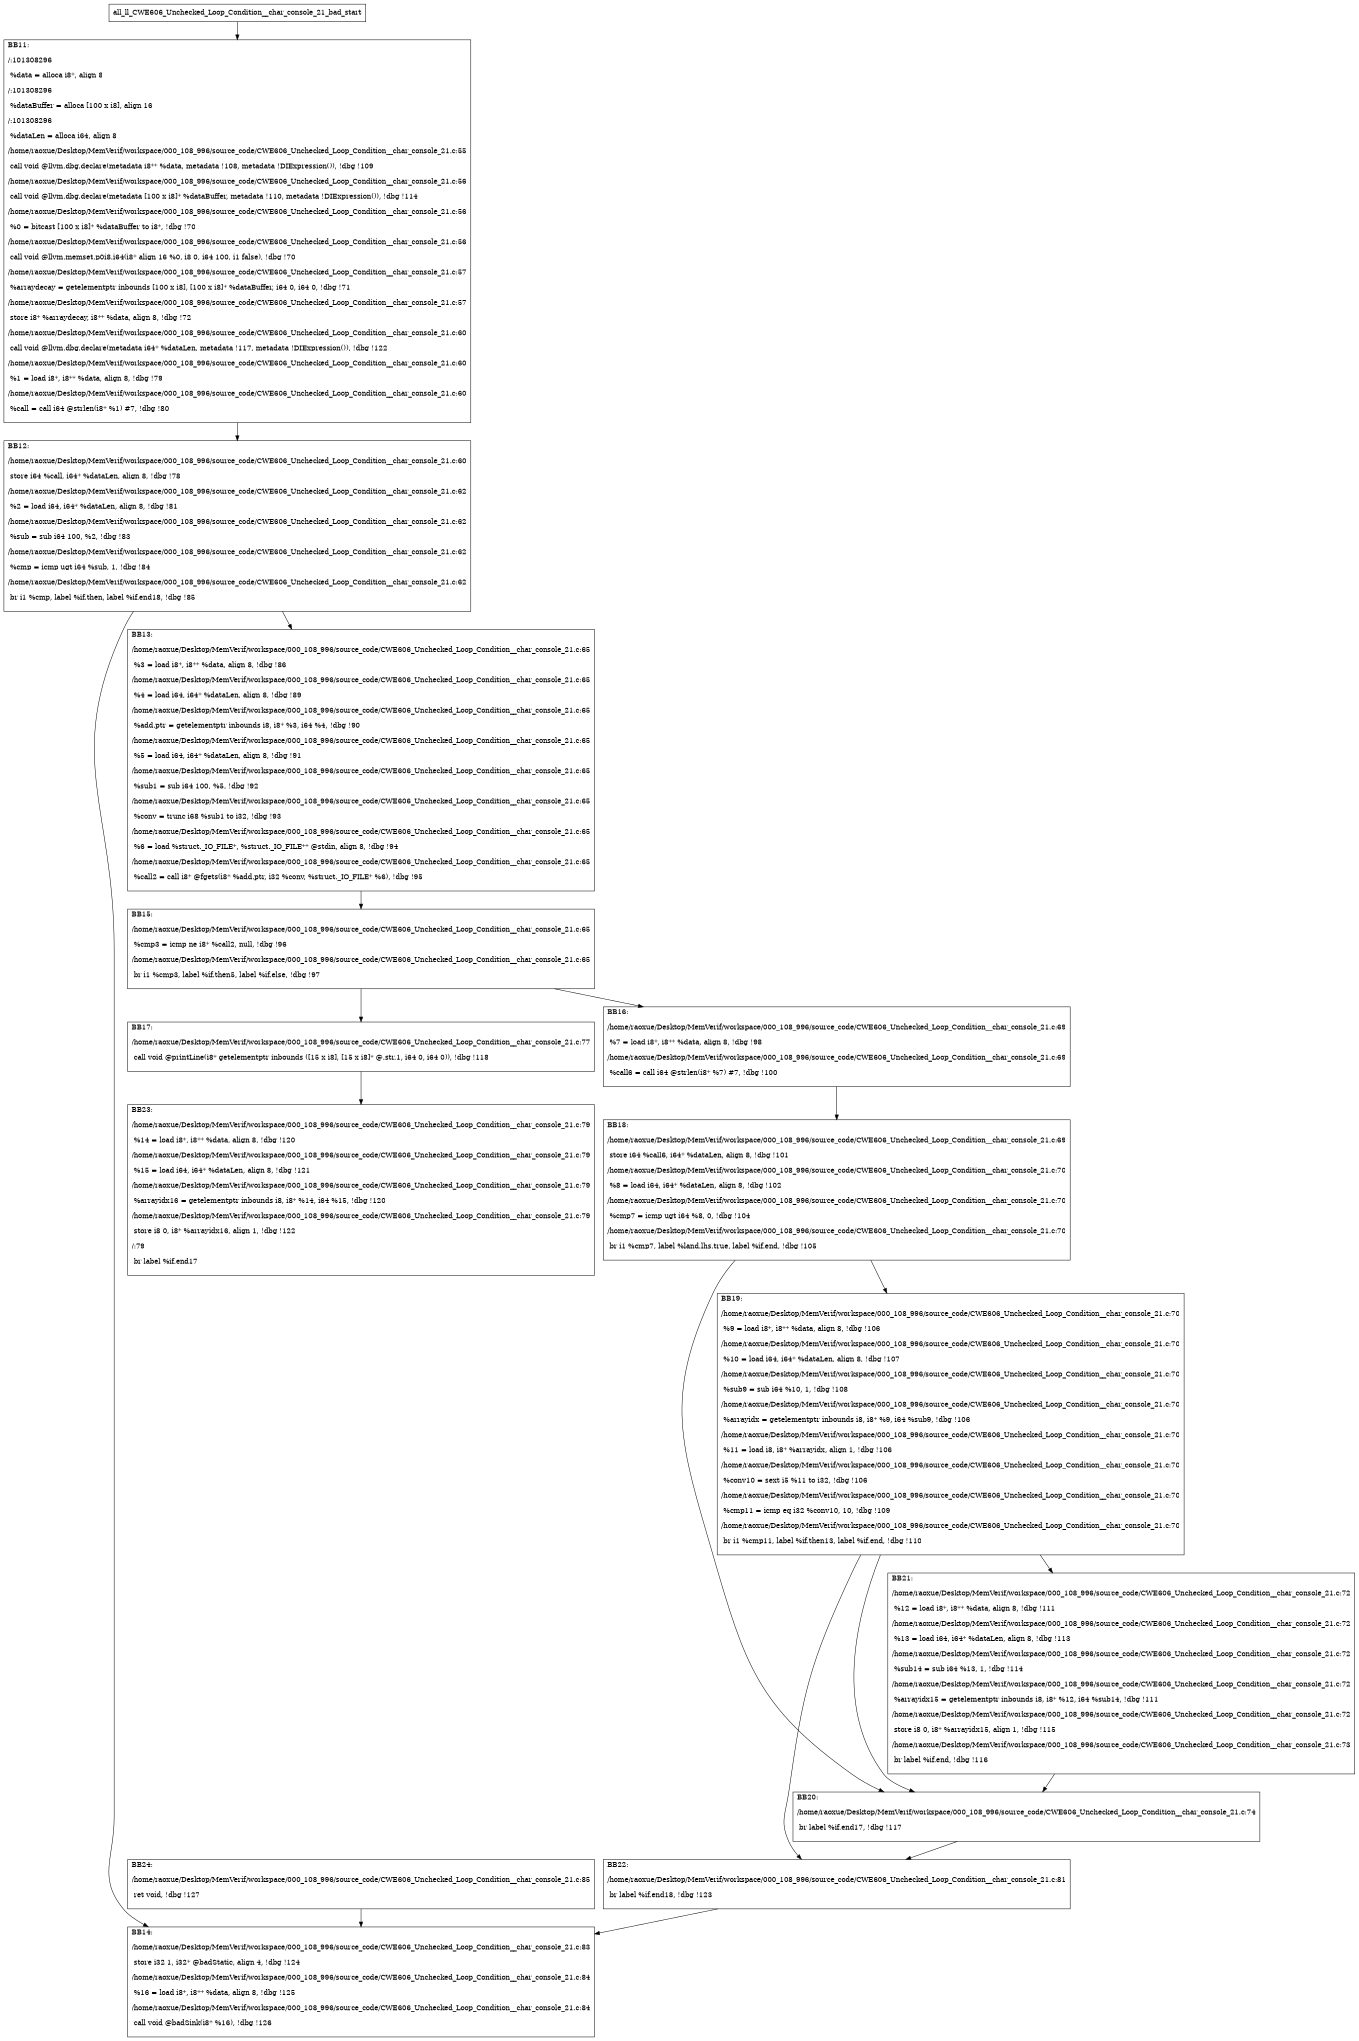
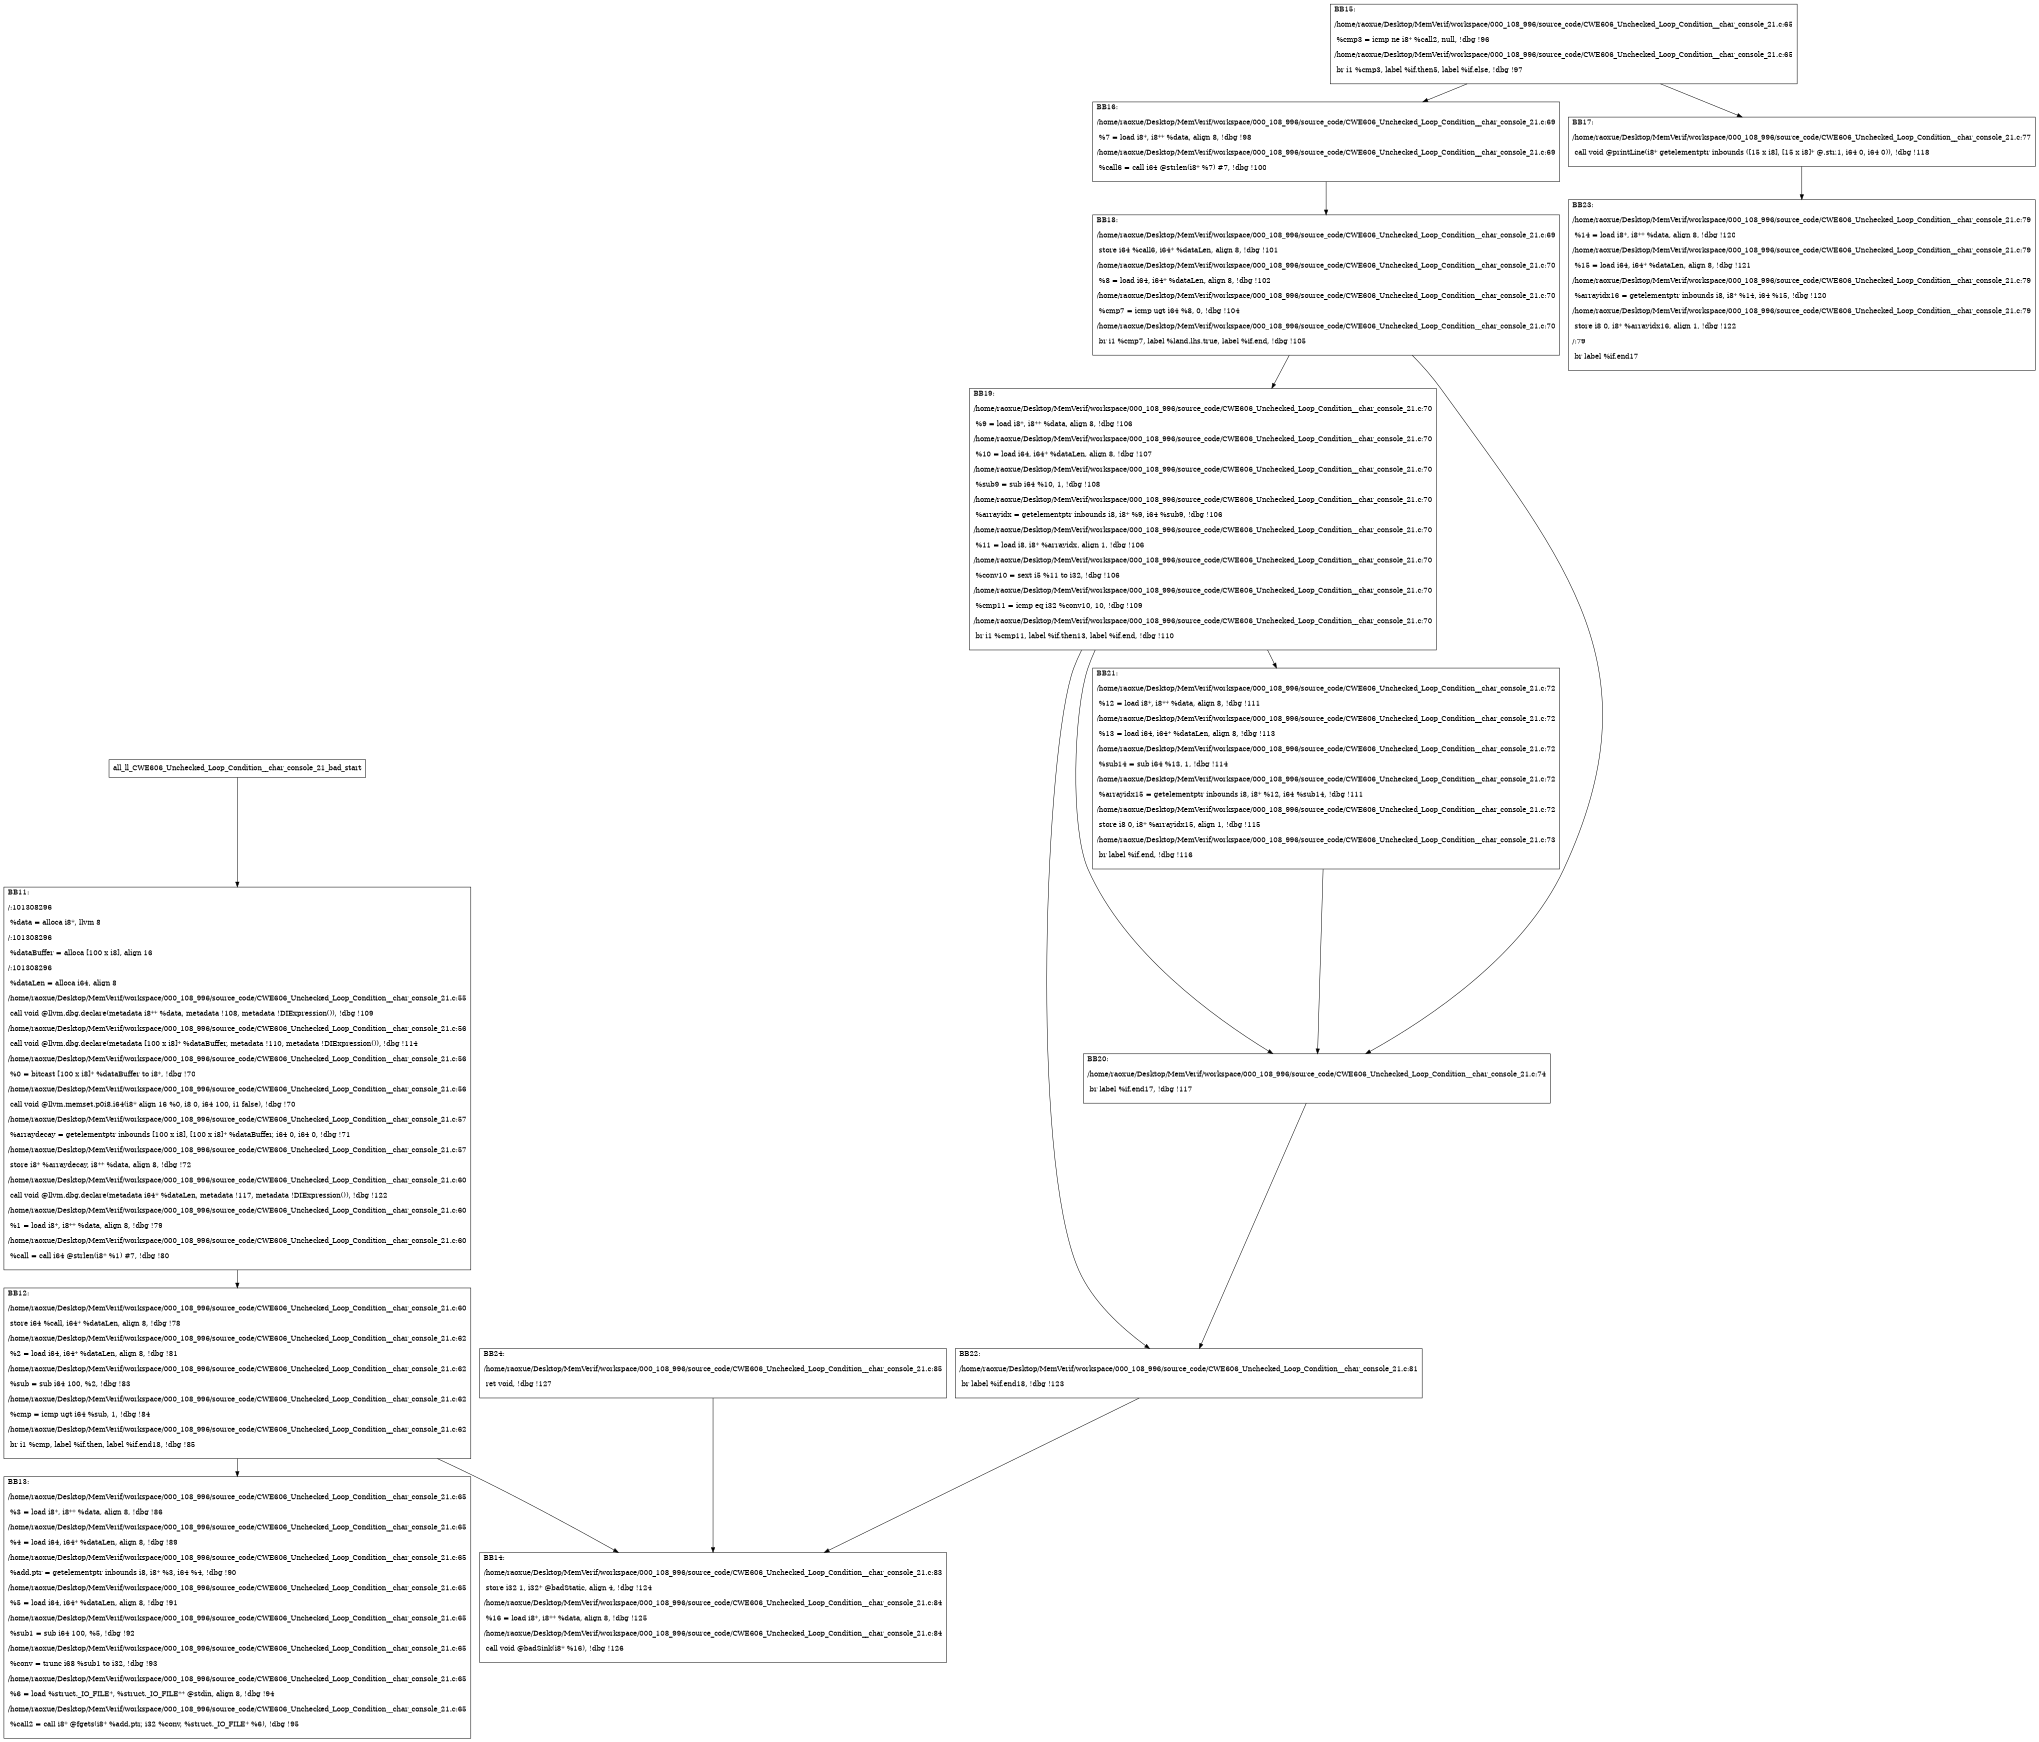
node "BB11:": text "%data = alloca i8*, align 8" -> "%data = alloca i8*, llvm 8"
edge "BB13:" -> "BB15:": removed
